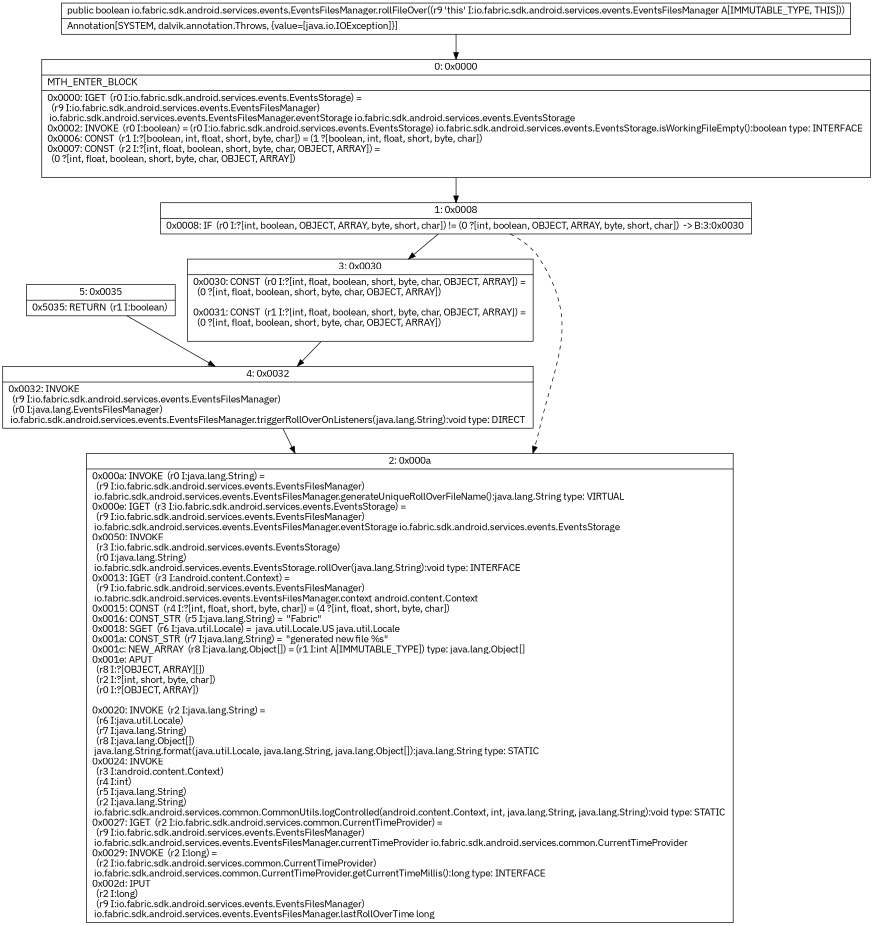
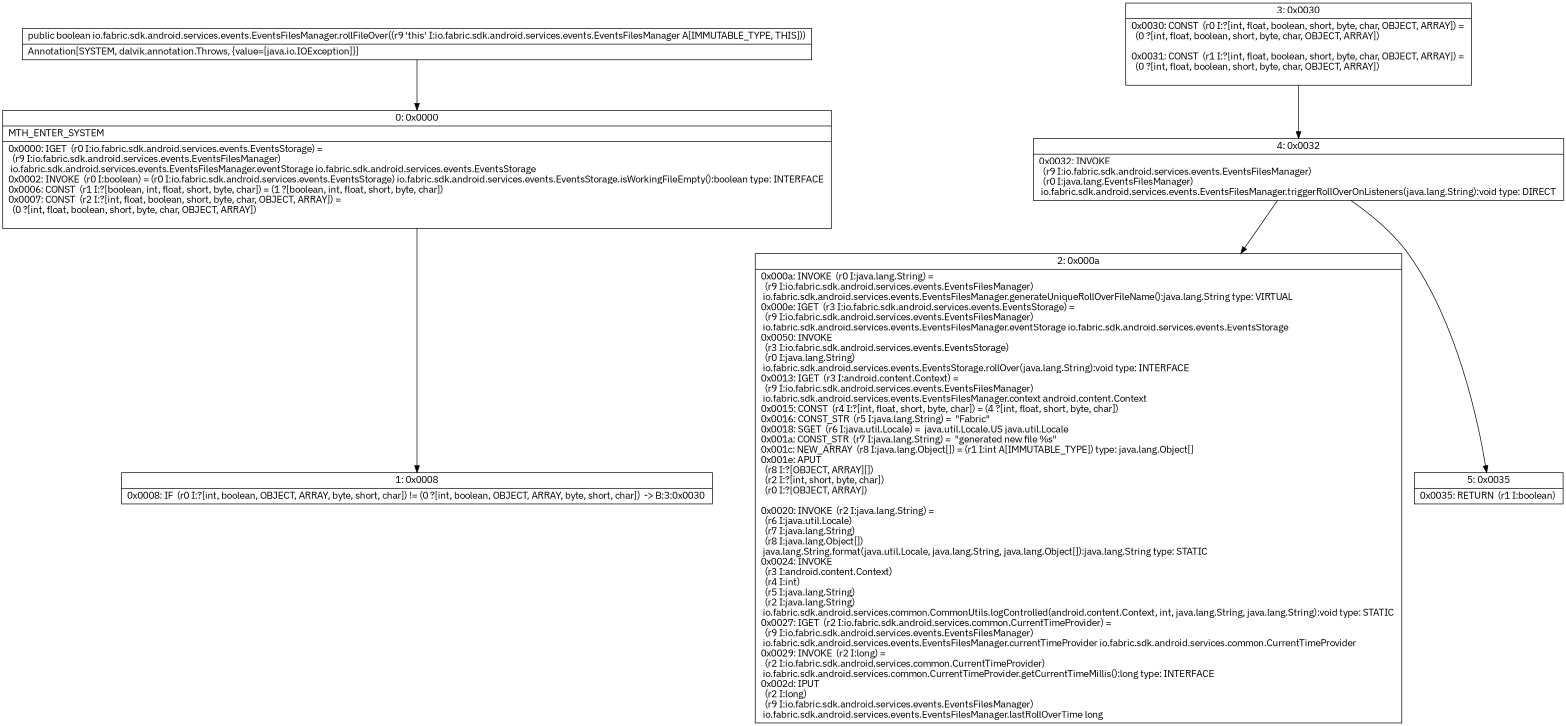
node "0: 0x0000": text "MTH_ENTER_BLOCK" -> "MTH_ENTER_SYSTEM"
edge "1: 0x0008" -> "3: 0x0030": removed
node "5: 0x0035": text "0x5035: RETURN  (r1 I:boolean)" -> "0x0035: RETURN  (r1 I:boolean)"
edge "1: 0x0008" -> "2: 0x000a": removed
edge "5: 0x0035" -> "4: 0x0032": reversed
